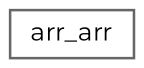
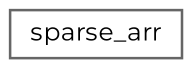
node "arr_arr": label "arr_arr" -> "sparse_arr"
